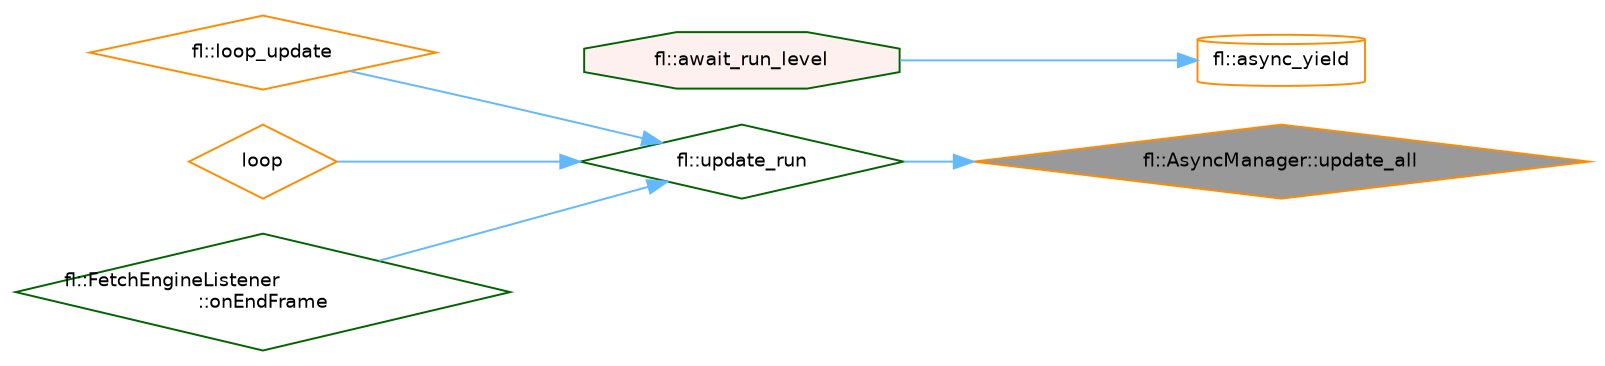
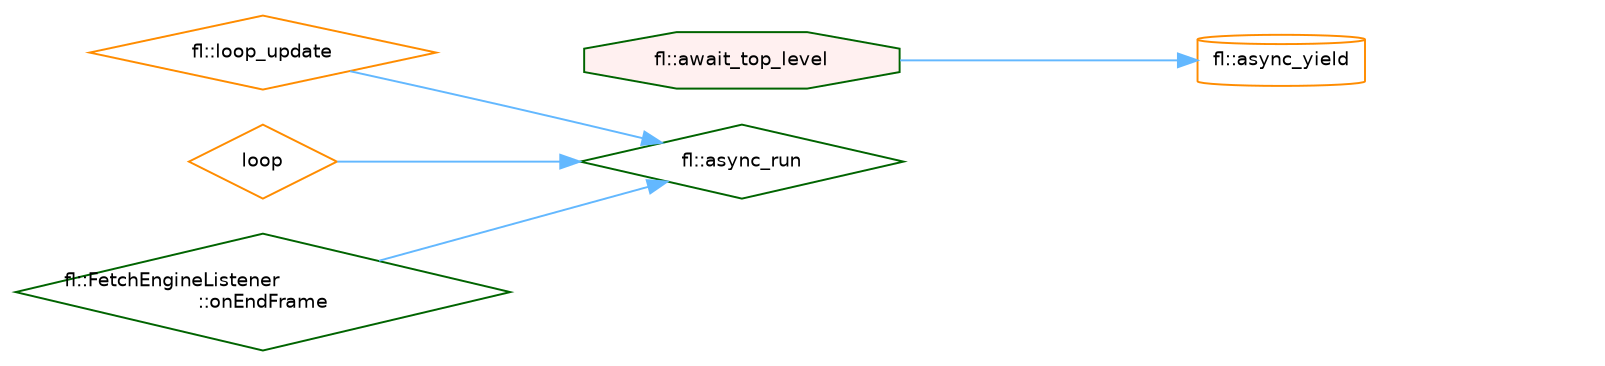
node "fl::await_run_level": label "fl::await_run_level" -> "fl::await_top_level"
node "fl::update_run": label "fl::update_run" -> "fl::async_run"
node "fl::AsyncManager::update_all": removed
